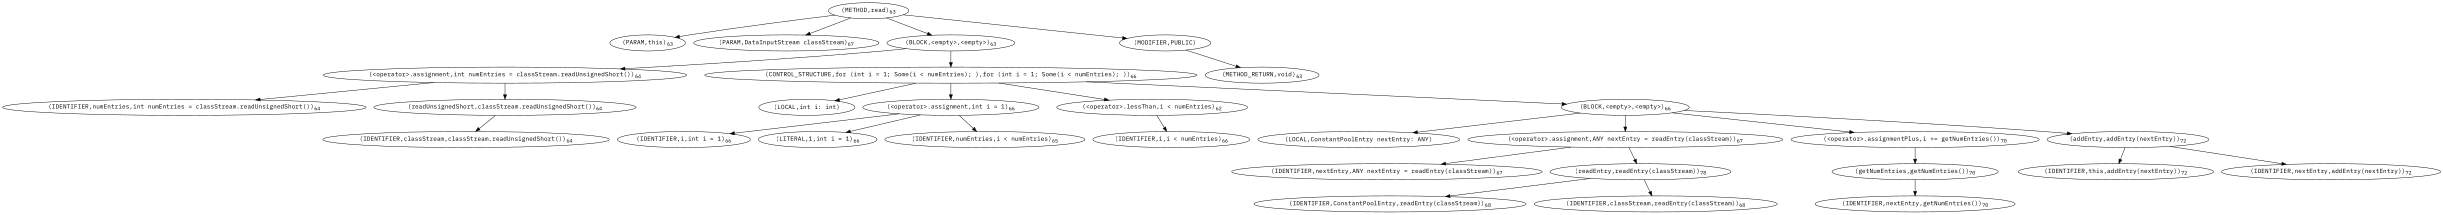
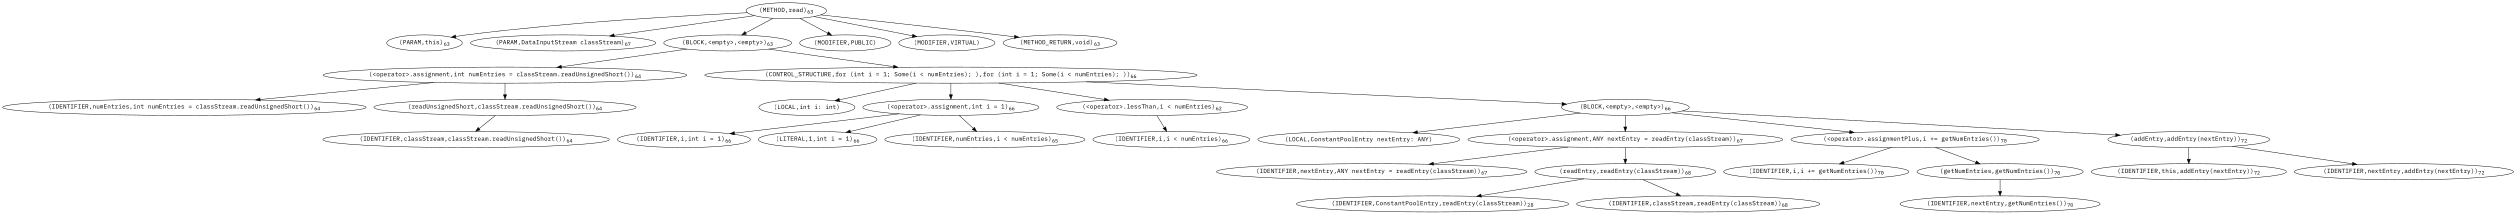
node "(MODIFIER,VIRTUAL)": added
edge "(MODIFIER,PUBLIC)" -> "(METHOD_RETURN,void)": now "(METHOD,read)" -> "(METHOD_RETURN,void)"
node "(readEntry,readEntry(classStream))": text "78" -> "68"
node "(IDENTIFIER,i,i += getNumEntries())": added
node "(IDENTIFIER,ConstantPoolEntry,readEntry(classStream))": text "68" -> "28"
